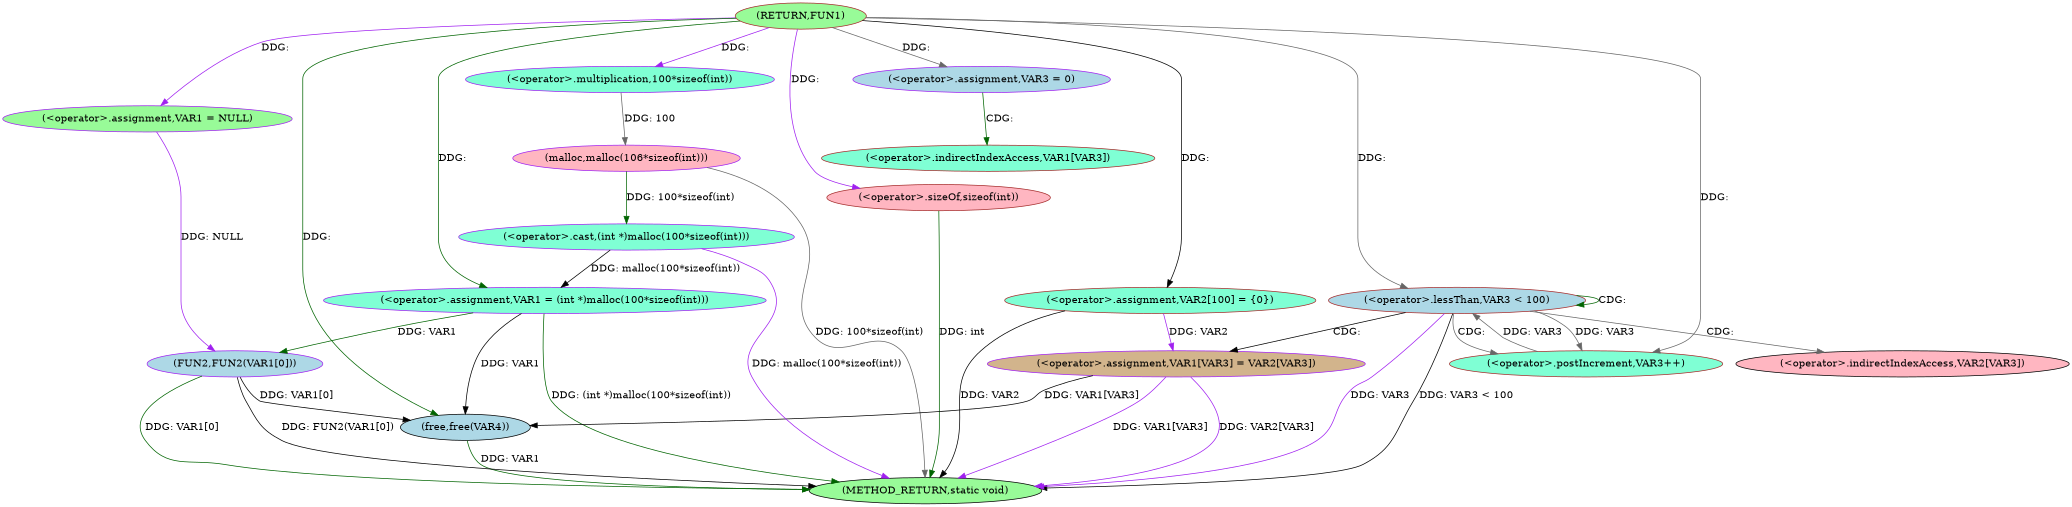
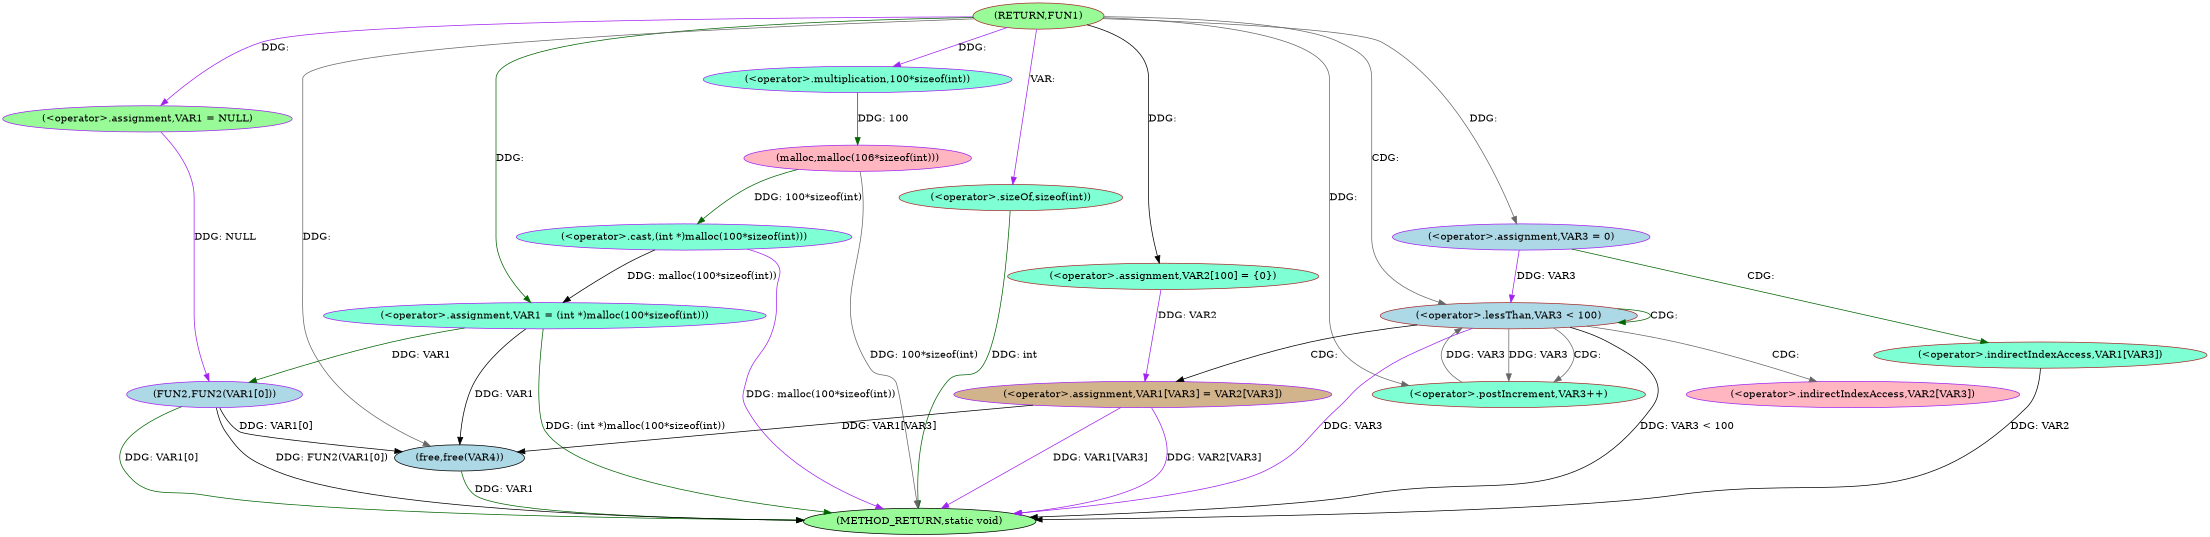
edge "(RETURN,FUN1)" -> "(free,free(VAR4))": color darkgreen -> gray40
edge "(RETURN,FUN1)" -> "(<operator>.sizeOf,sizeof(int))": label "DDG: " -> "VAR: "
edge "(<operator>.multiplication,100*sizeof(int))" -> "(malloc,malloc(106*sizeof(int)))": color gray40 -> darkgreen
edge "(RETURN,FUN1)" -> "(<operator>.lessThan,VAR3 < 100)": label "DDG: " -> "CDG: "
node "(<operator>.sizeOf,sizeof(int))": fillcolor lightpink -> aquamarine
edge "(<operator>.assignment,VAR3 = 0)" -> "(<operator>.lessThan,VAR3 < 100)": added, label "DDG: VAR3"
edge "(<operator>.assignment,VAR2[100] = {0})" -> "(METHOD_RETURN,static void)": now "(<operator>.indirectIndexAccess,VAR1[VAR3])" -> "(METHOD_RETURN,static void)"
node "(<operator>.indirectIndexAccess,VAR2[VAR3])": color black -> purple
